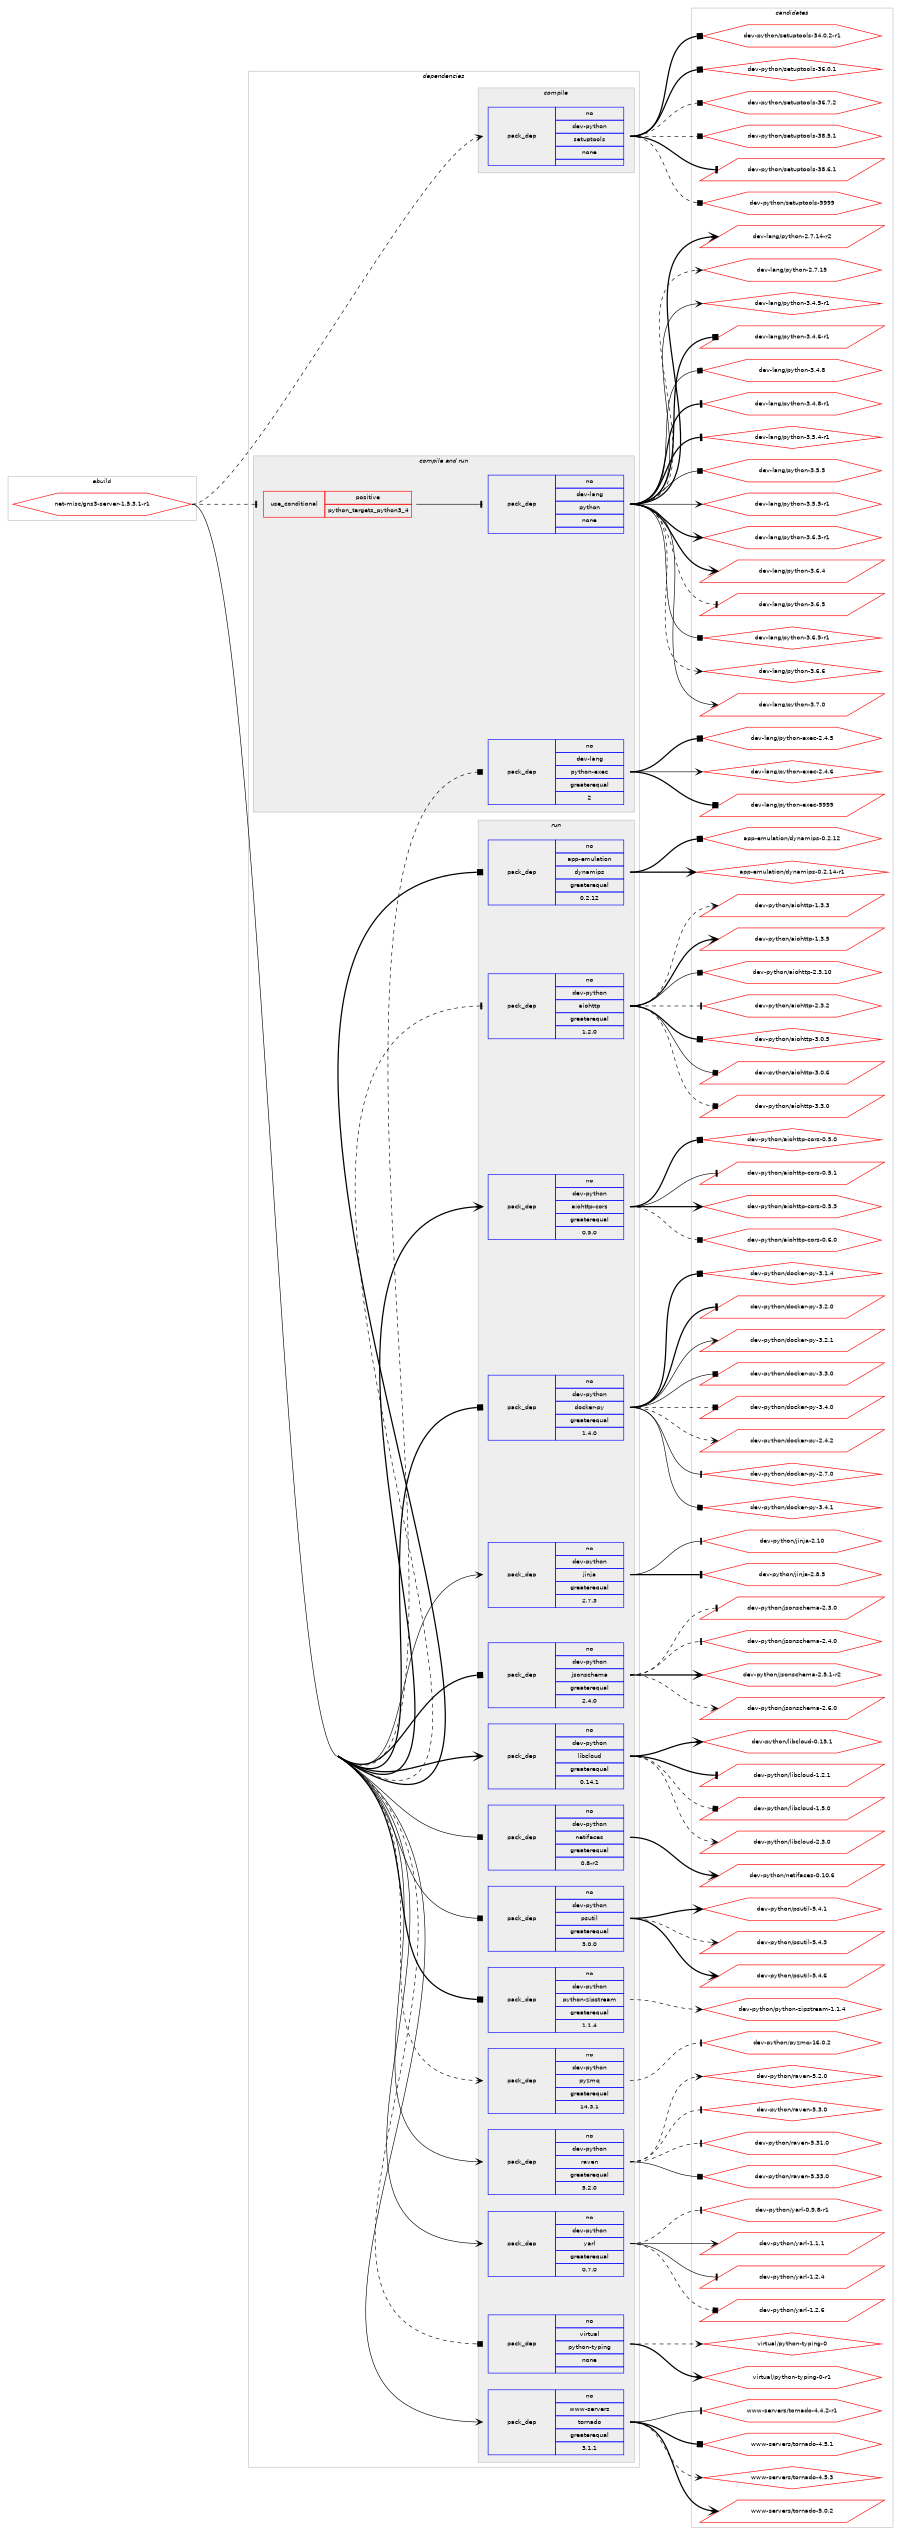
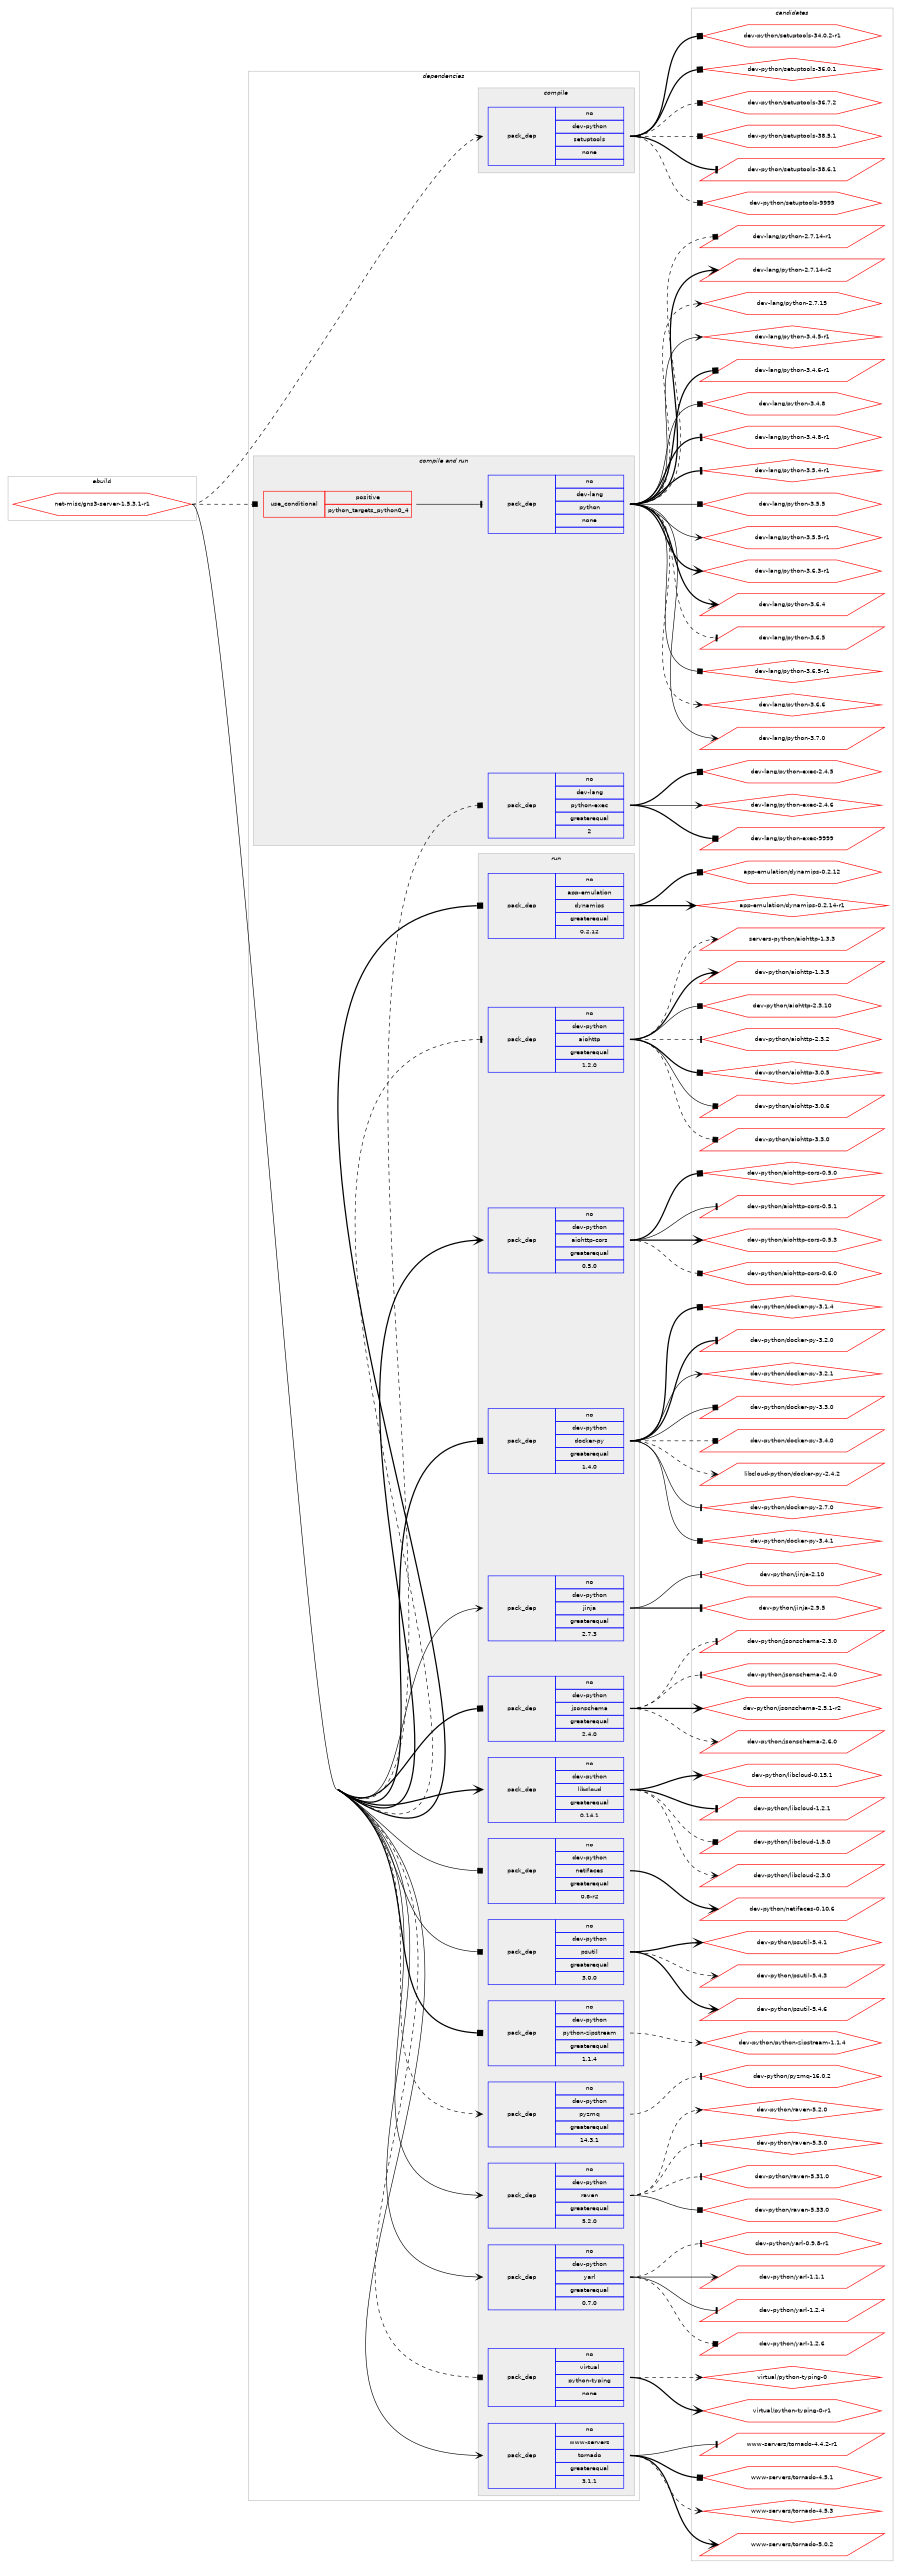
node "dev-lang/python-2.7.14-r1": added
edge "net-misc/gns3-server-1.5.3.1-r1" -> "use_conditional": arrowhead tee -> box
node "use_conditional": text "python_targets_python3_4" -> "python_targets_python0_4"
node "dev-python/aiohttp-1.3.3": label "dev-python/aiohttp-1.3.3" -> "servers-python/aiohttp-1.3.3"
node "dev-python/docker-py-3.2.1": shape parallelogram -> diamond
node "dev-python/docker-py-2.4.2": label "dev-python/docker-py-2.4.2" -> "libcloud-python/docker-py-2.4.2"
node "dev-python/jinja-2.8.5": label "dev-python/jinja-2.8.5" -> "dev-python/jinja-2.9.5"
node "www-servers/tornado-4.4.2-r1": shape hexagon -> parallelogram
